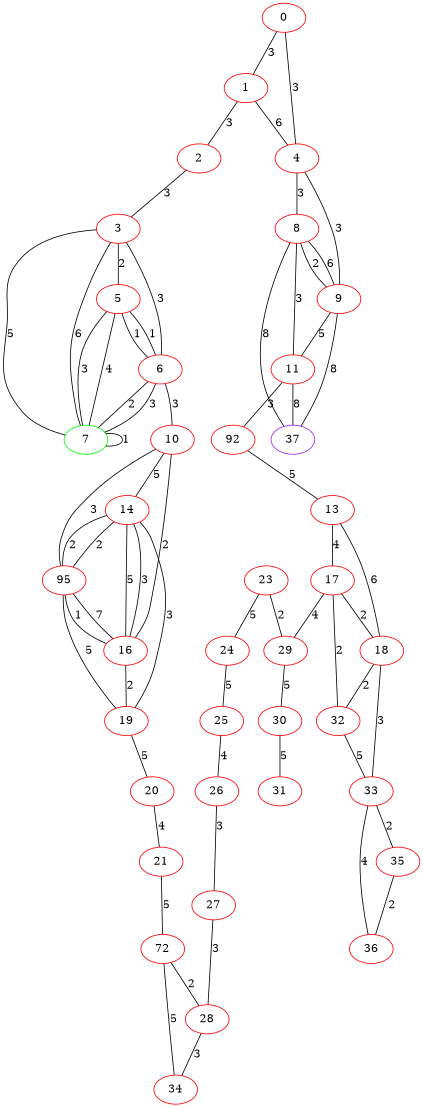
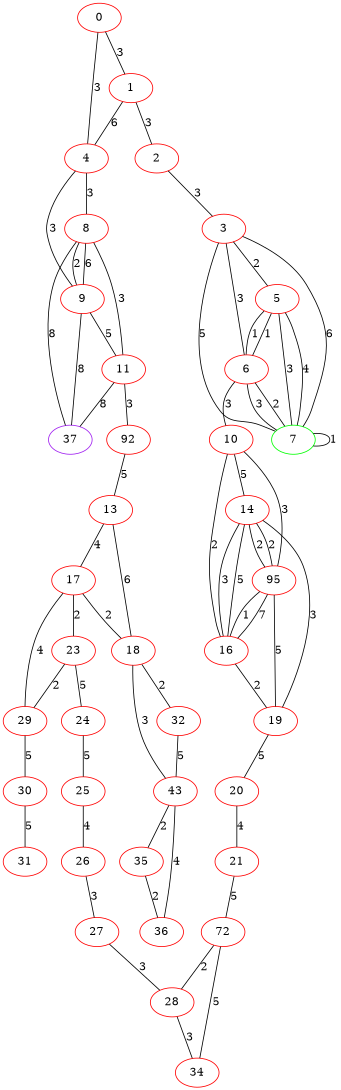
edge "17" -- "32": now "17" -- "23"
node "33": label "33" -> "43"
